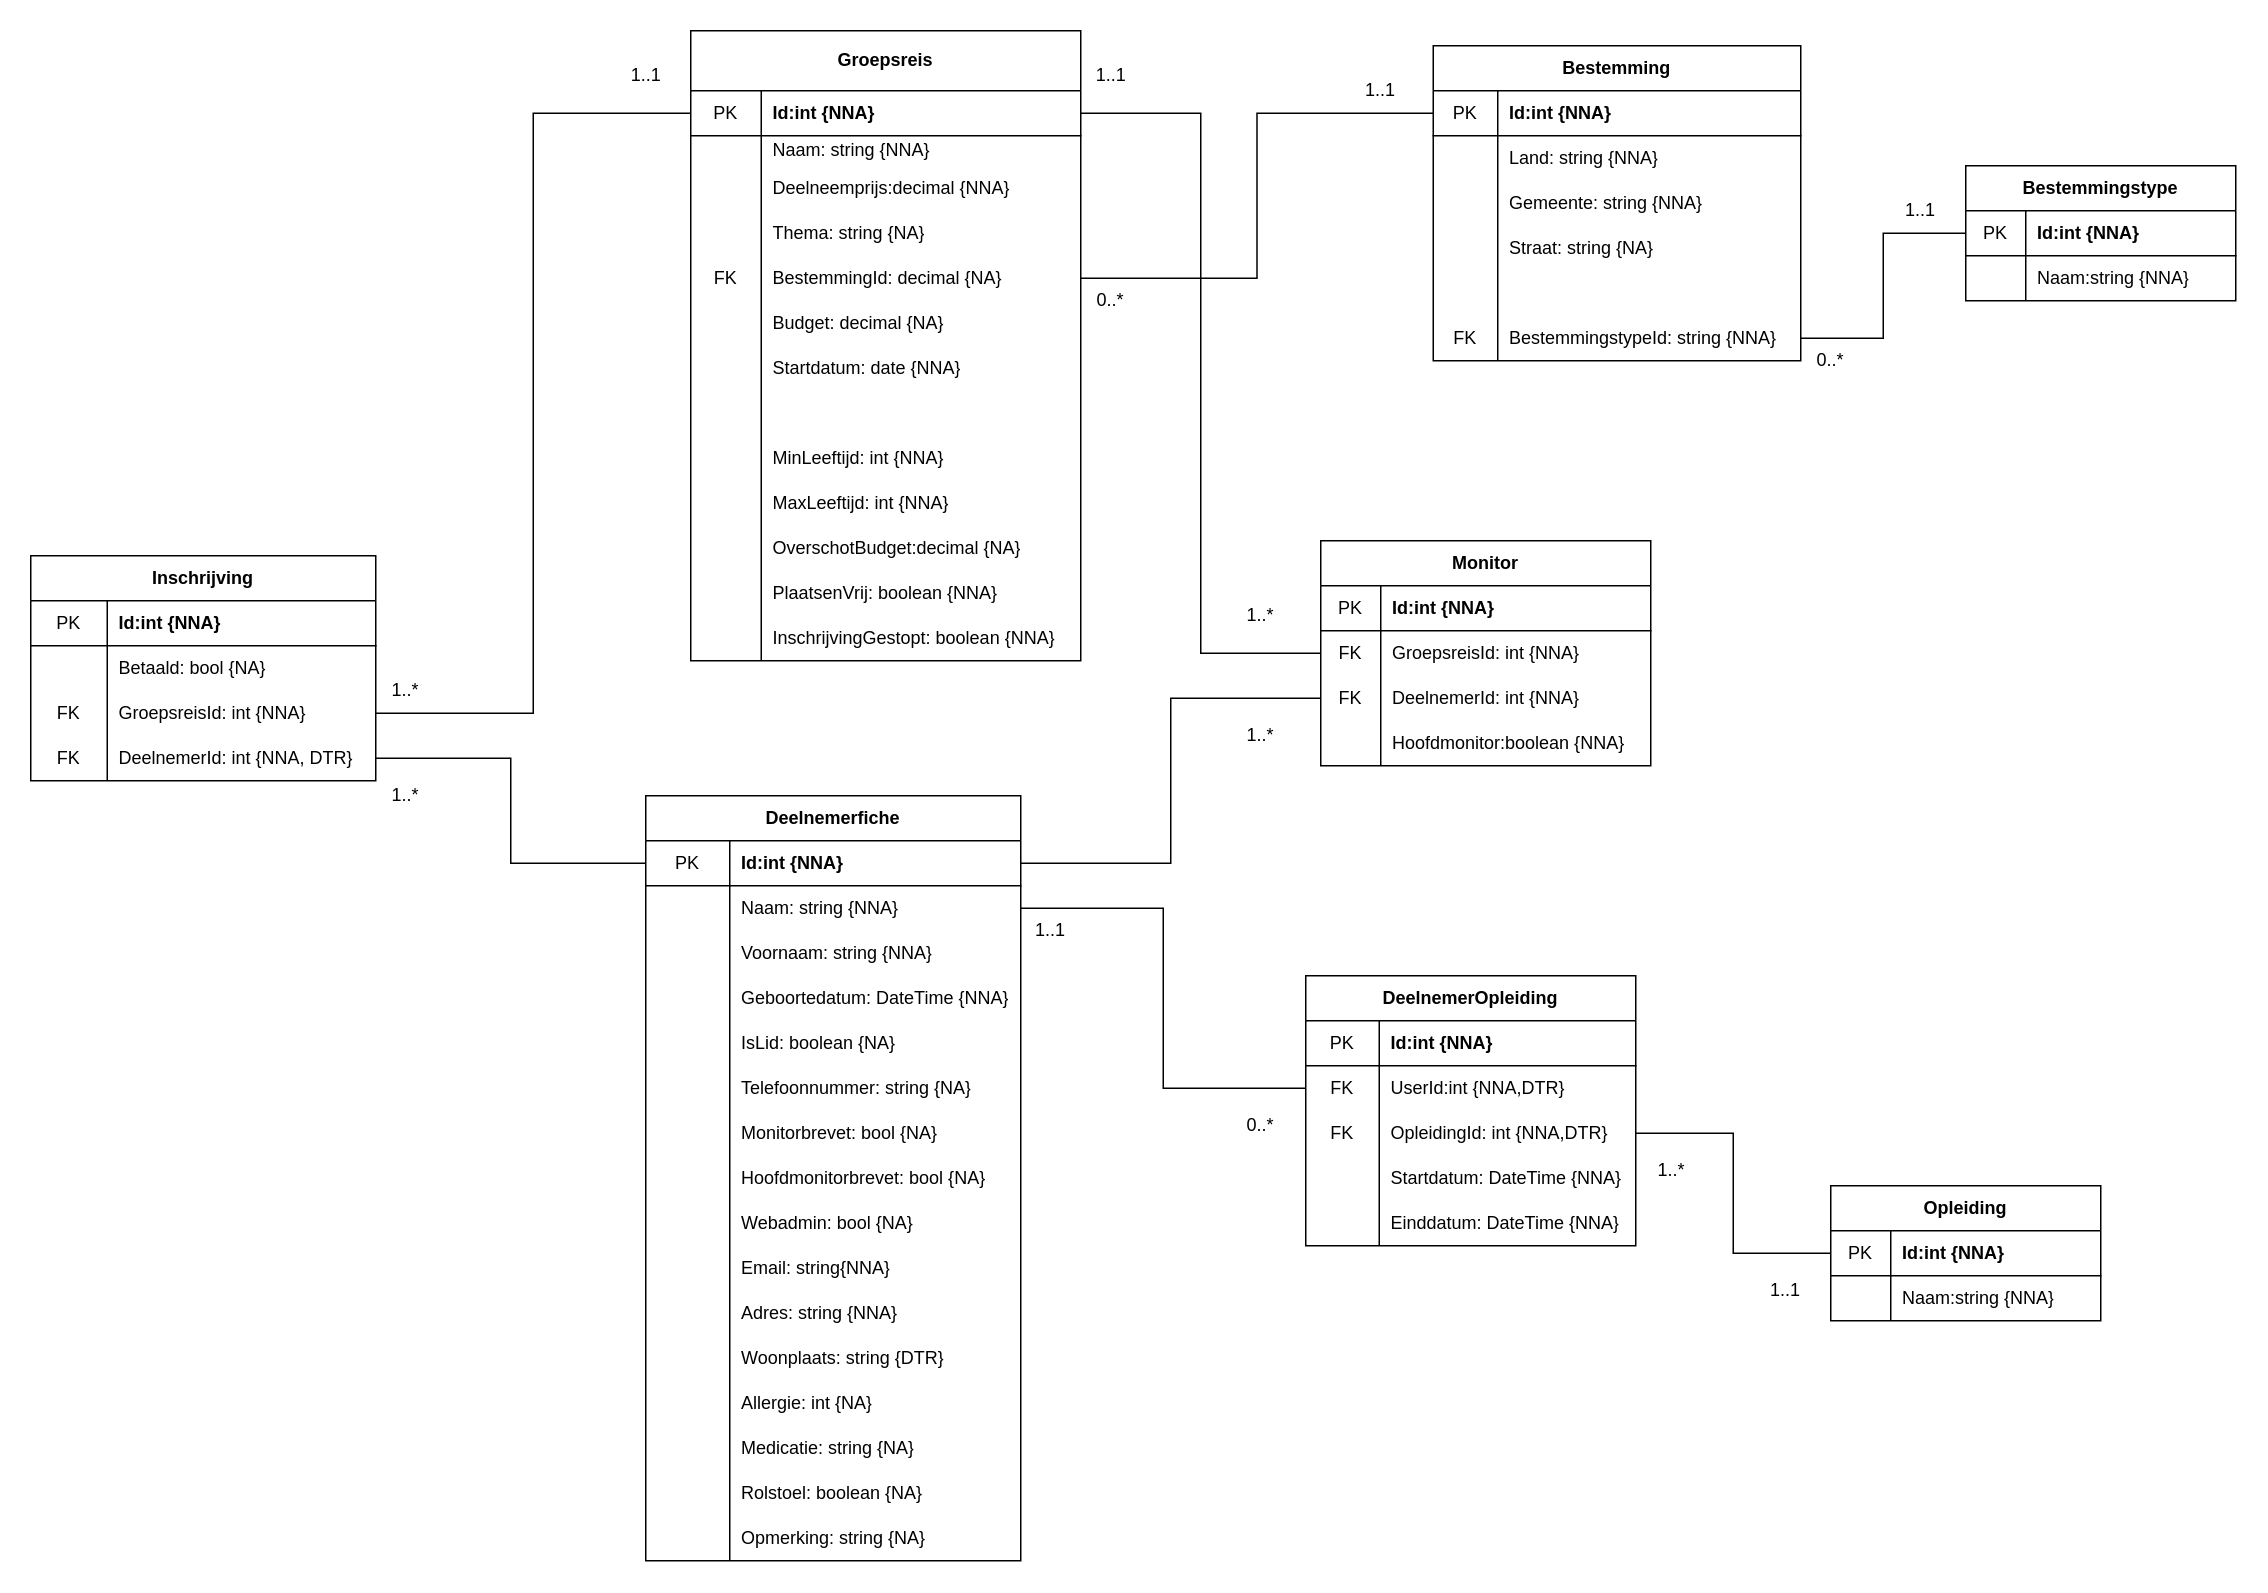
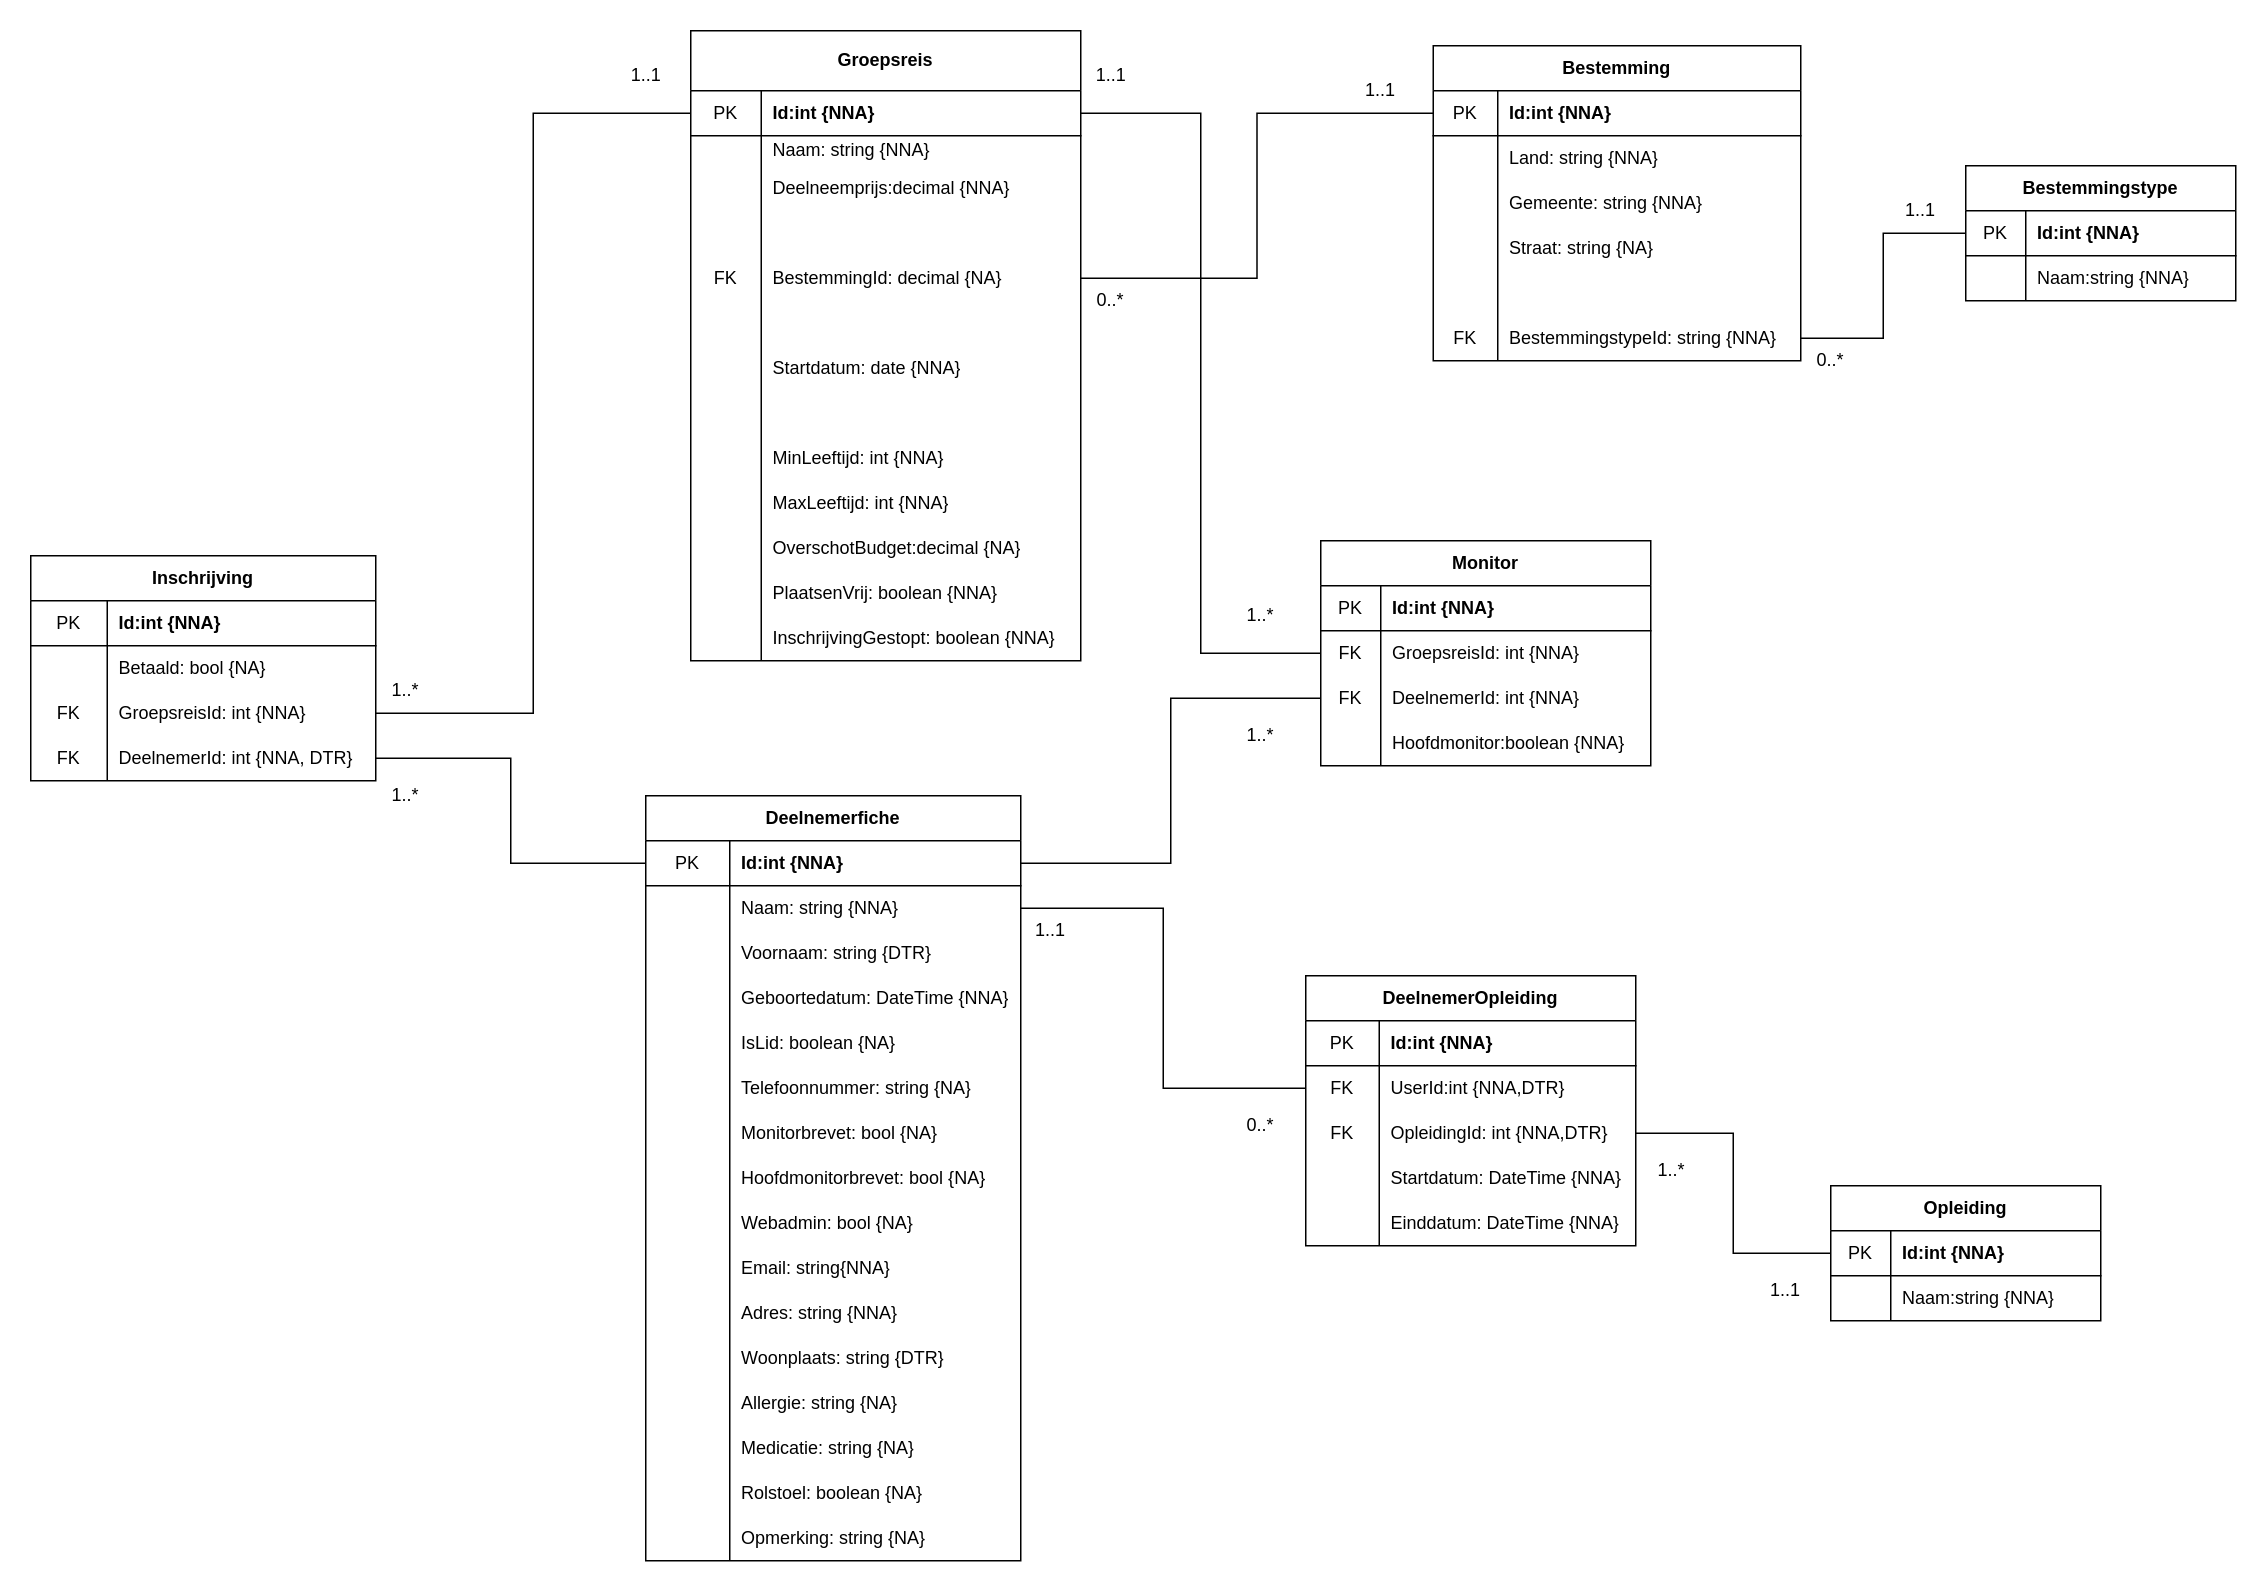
node "Thema: string {NA}": removed
node "Budget: decimal {NA}": removed
node "Voornaam: string {NNA}": label "Voornaam: string {NNA}" -> "Voornaam: string {DTR}"
node "Allergie: int {NA}": label "Allergie: int {NA}" -> "Allergie: string {NA}"
